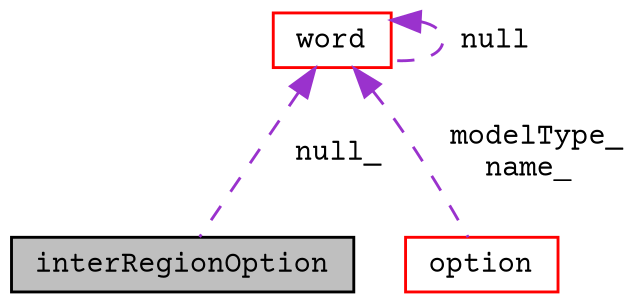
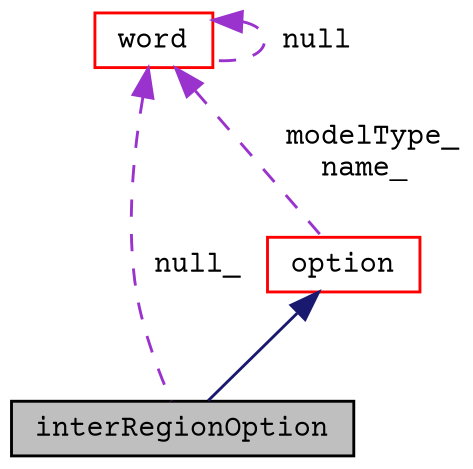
edge "interRegionOption" -> "option": added
